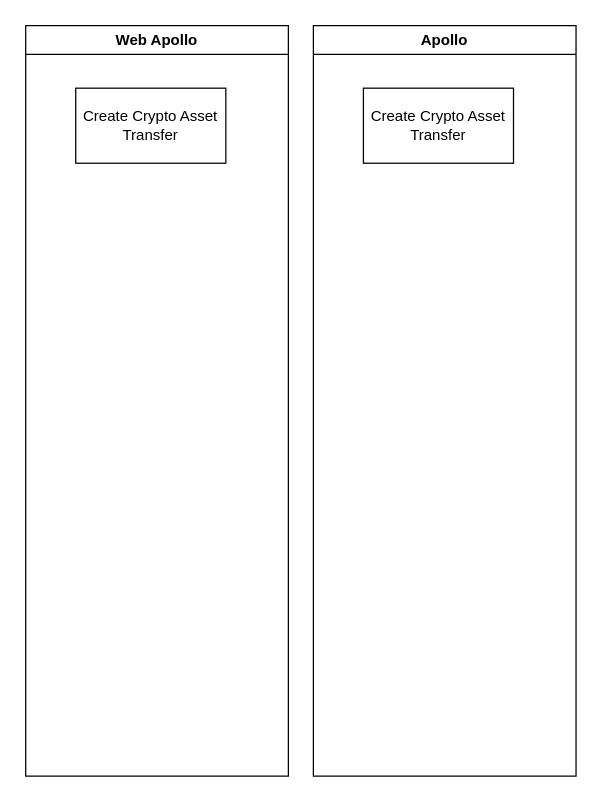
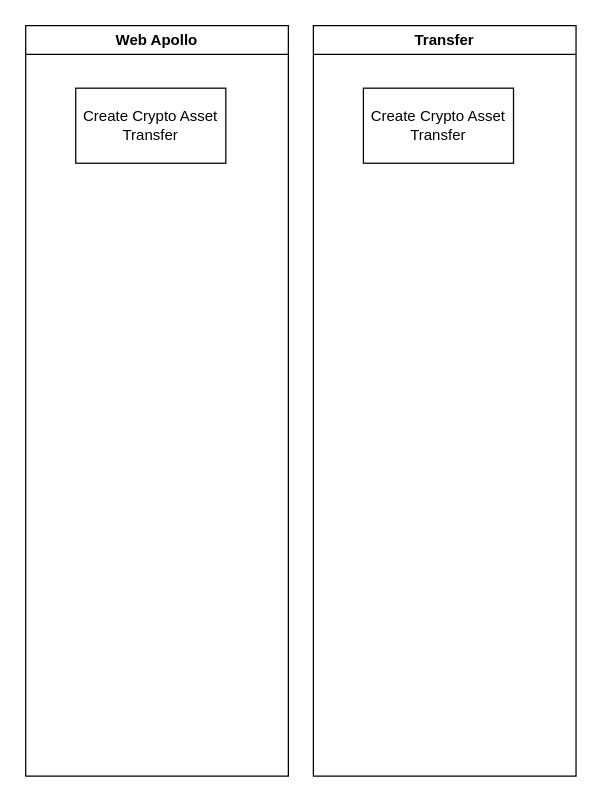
node "Apollo": label "Apollo" -> "Transfer"
